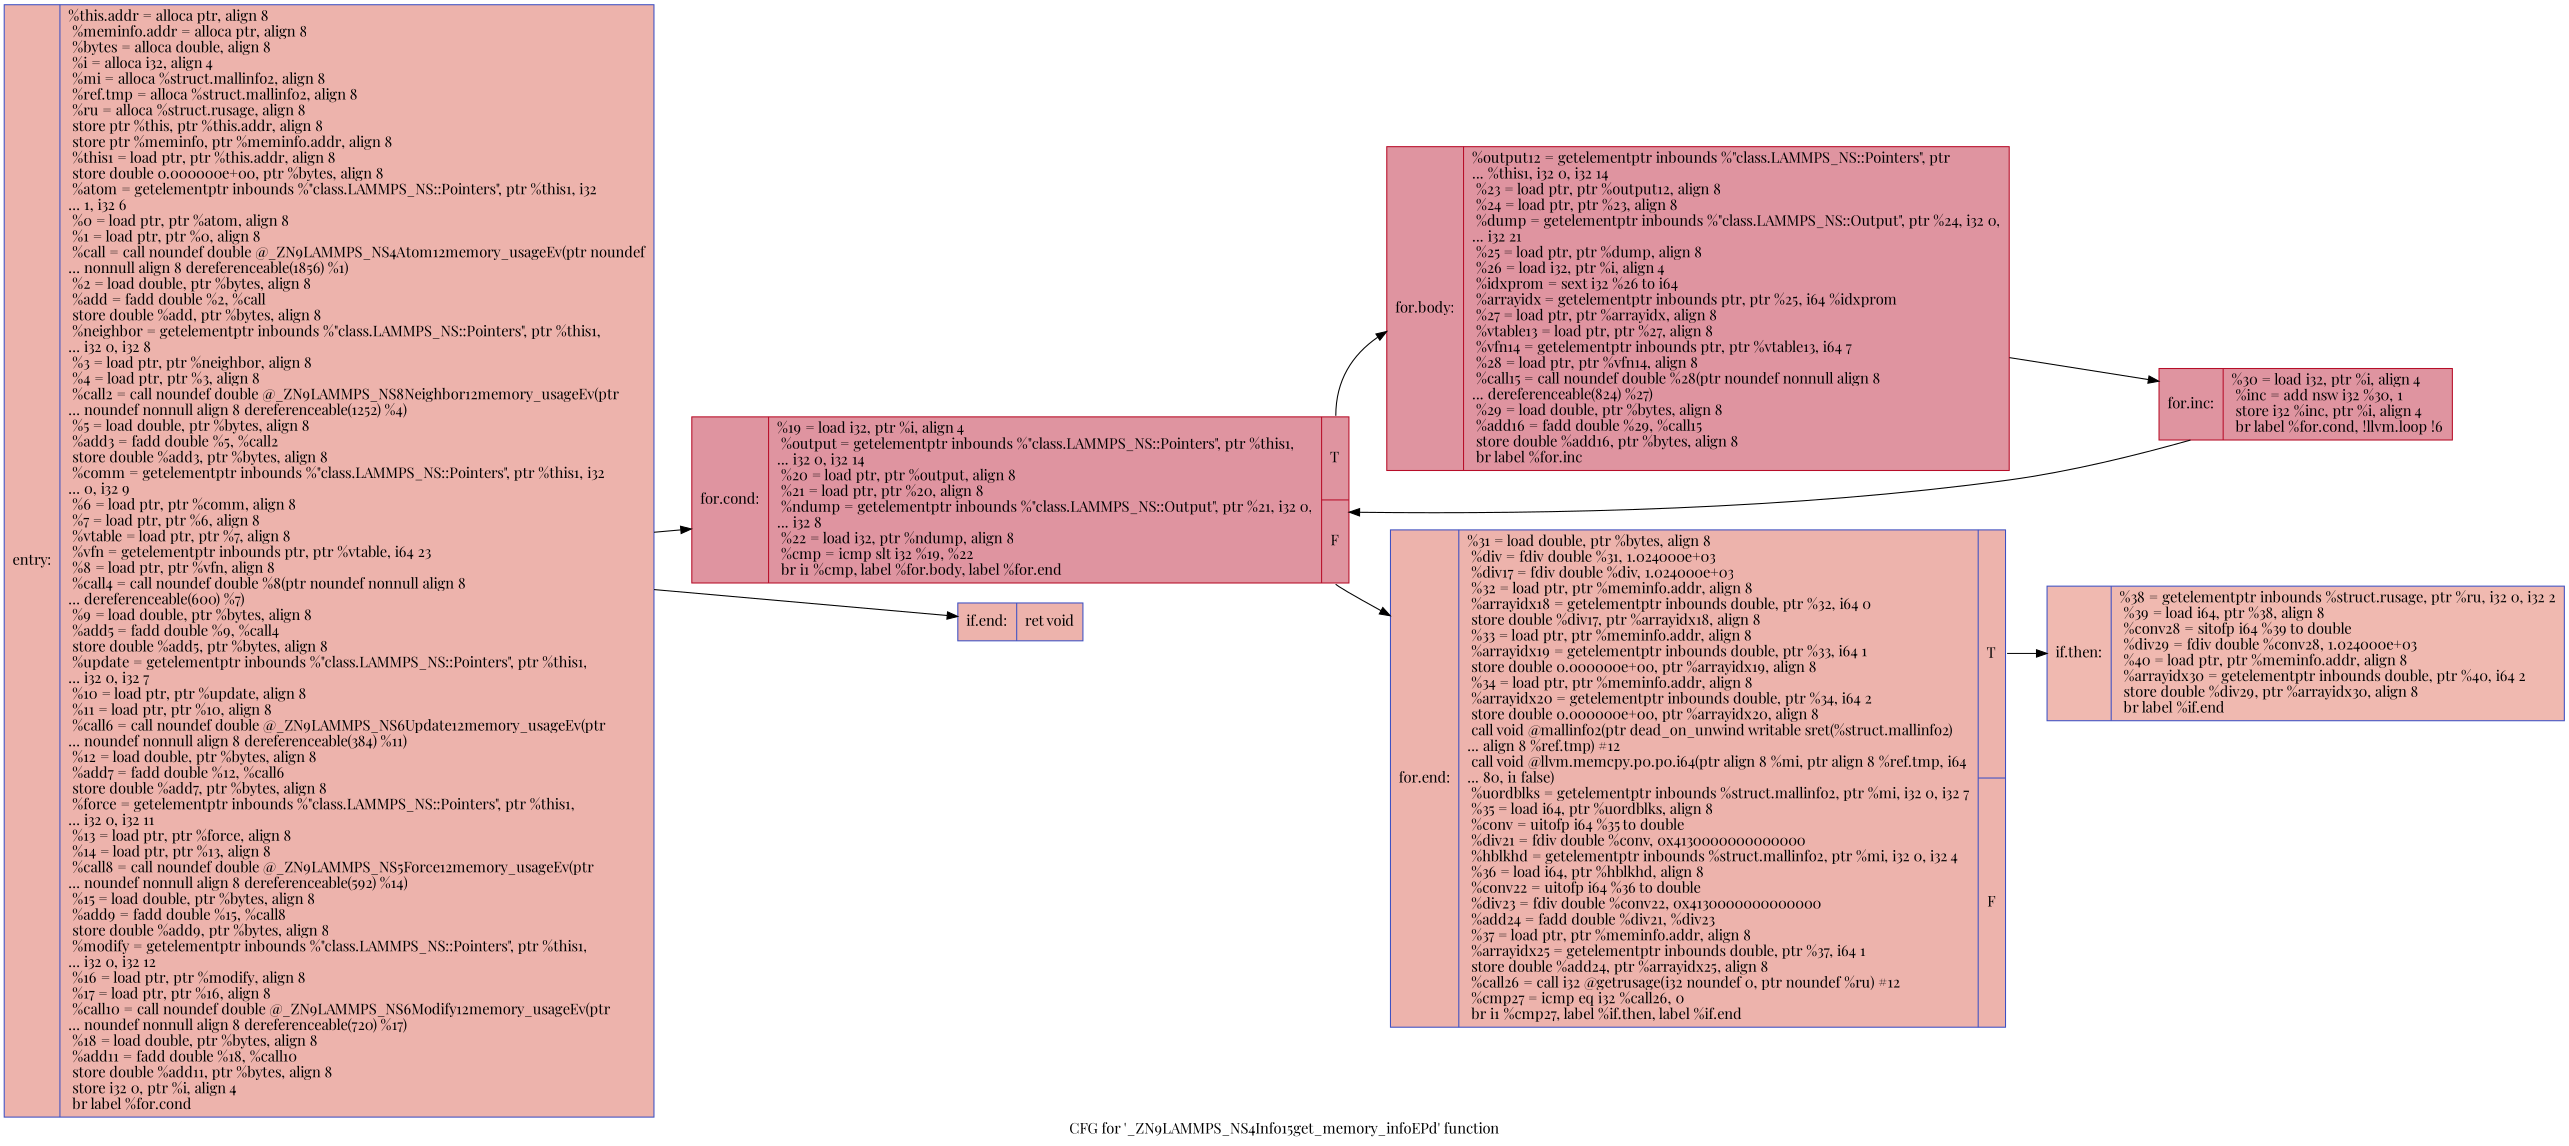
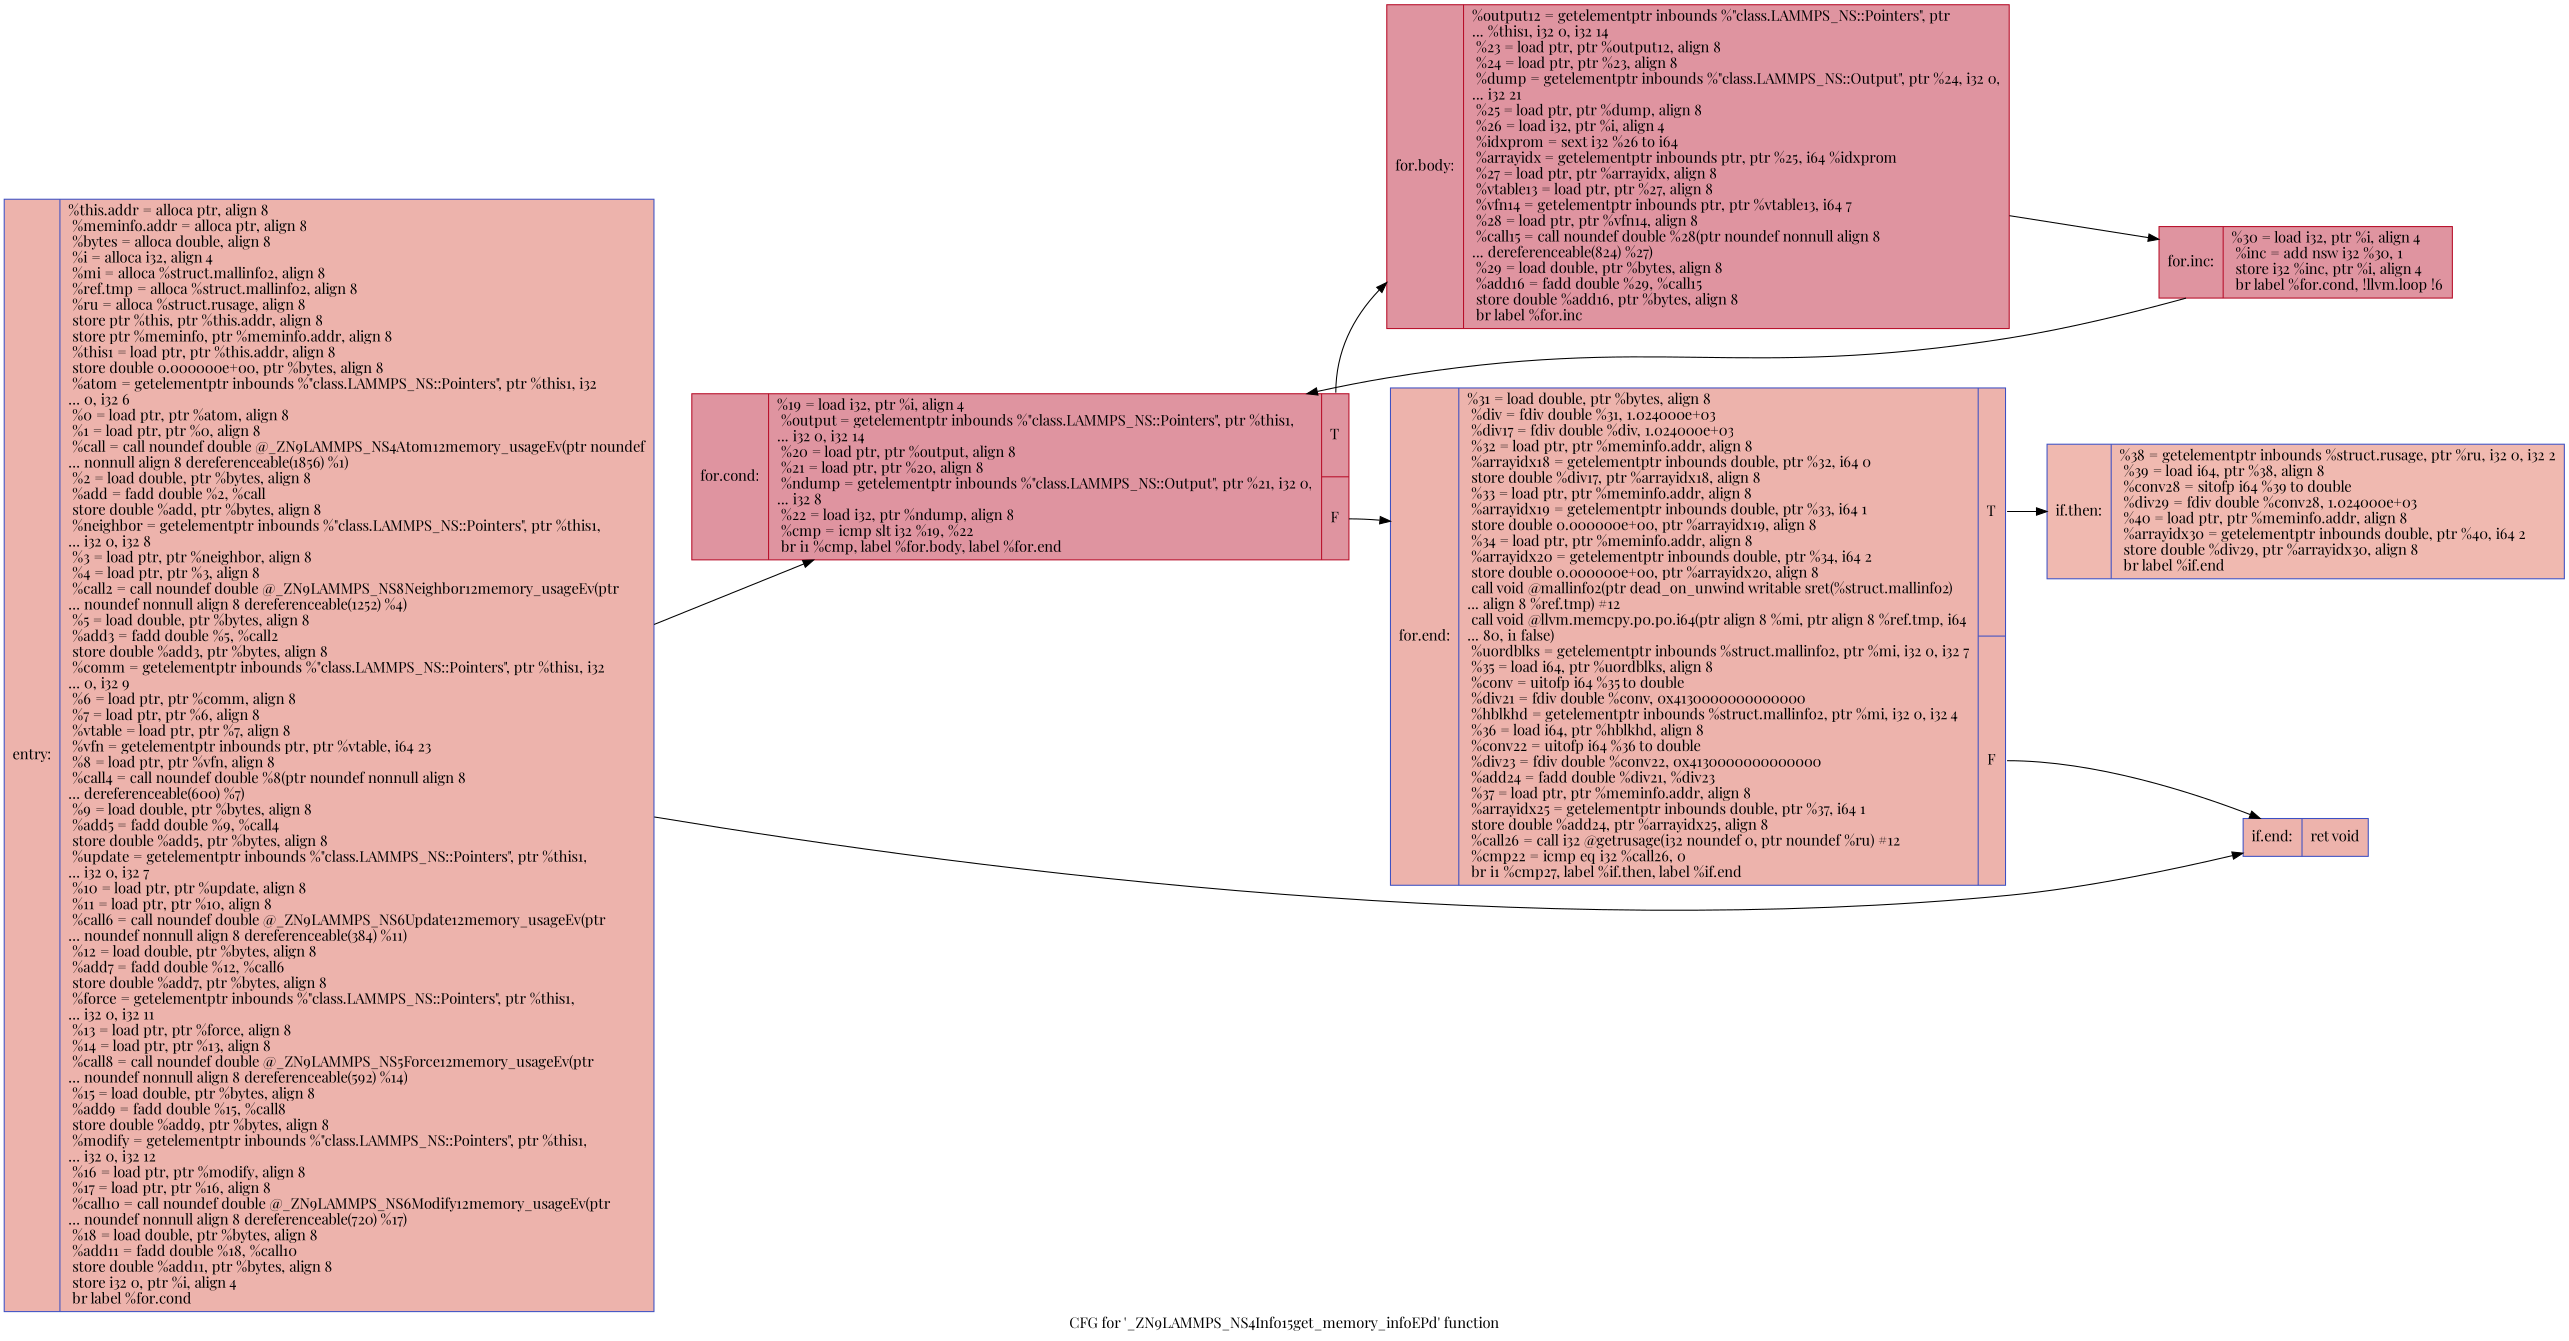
node "entry:": text "... 1, i32 6" -> "... 0, i32 6"
edge "for.end:" -> "if.end:": added
node "for.end:": text "%cmp27 = icmp eq i32 %call26, 0" -> "%cmp22 = icmp eq i32 %call26, 0"
